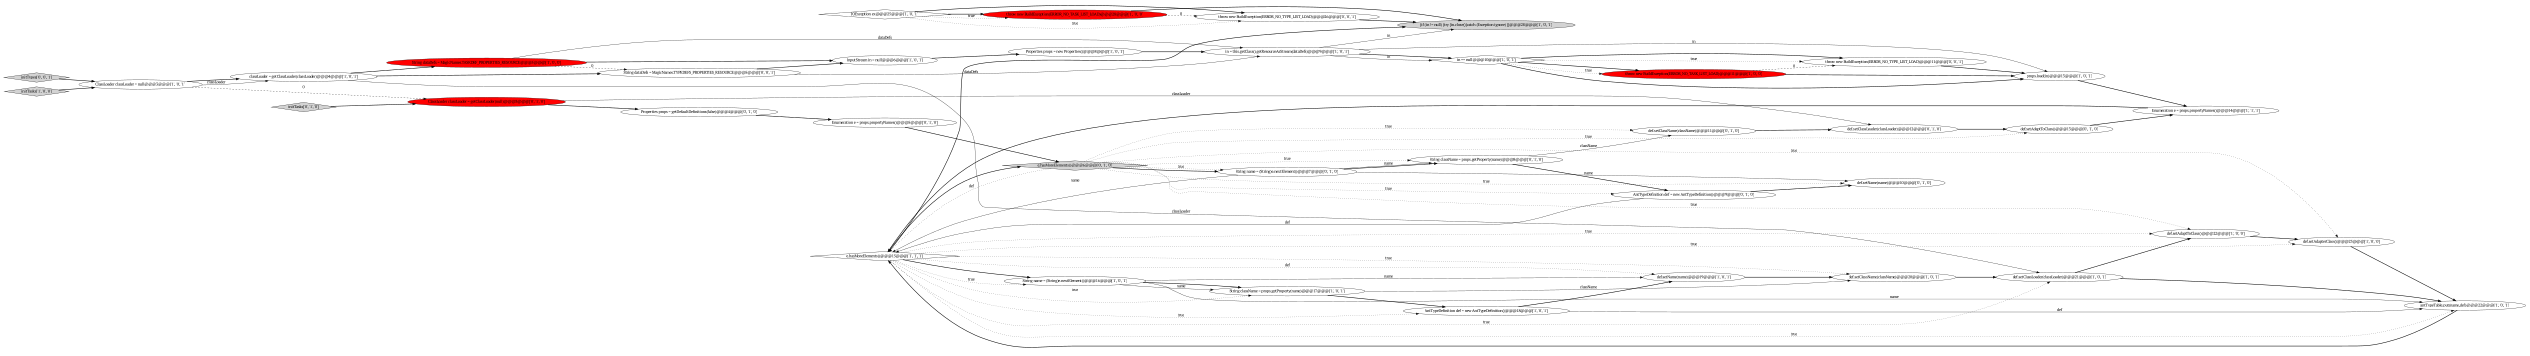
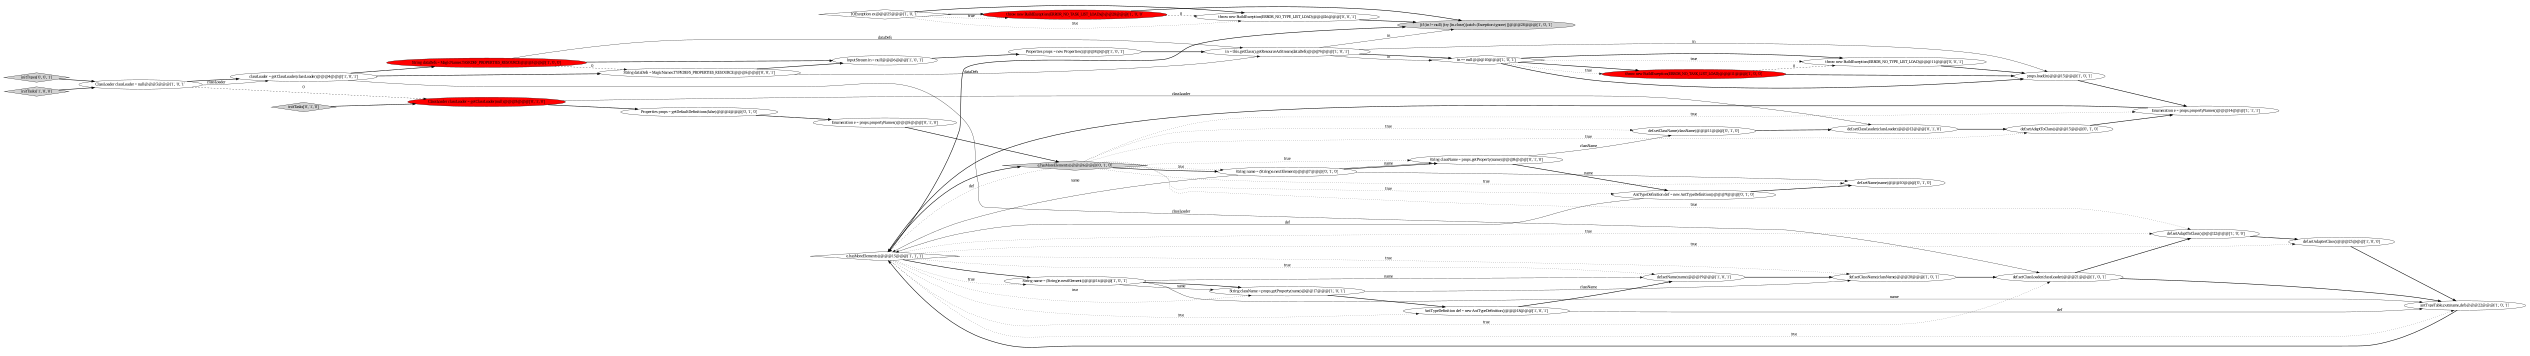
edge "e.hasMoreElements()@@@6@@@['0', '1', '0']" -> "def.setAdapterClass()@@@23@@@['1', '0', '0']": now "e.hasMoreElements()@@@6@@@['0', '1', '0']" -> "Enumeration e = props.propertyNames()@@@14@@@['1', '1', '1']"
edge "e.hasMoreElements()@@@15@@@['1', '1', '1']" -> "def.setName(name)@@@19@@@['1', '0', '1']": label "def" -> "true"
